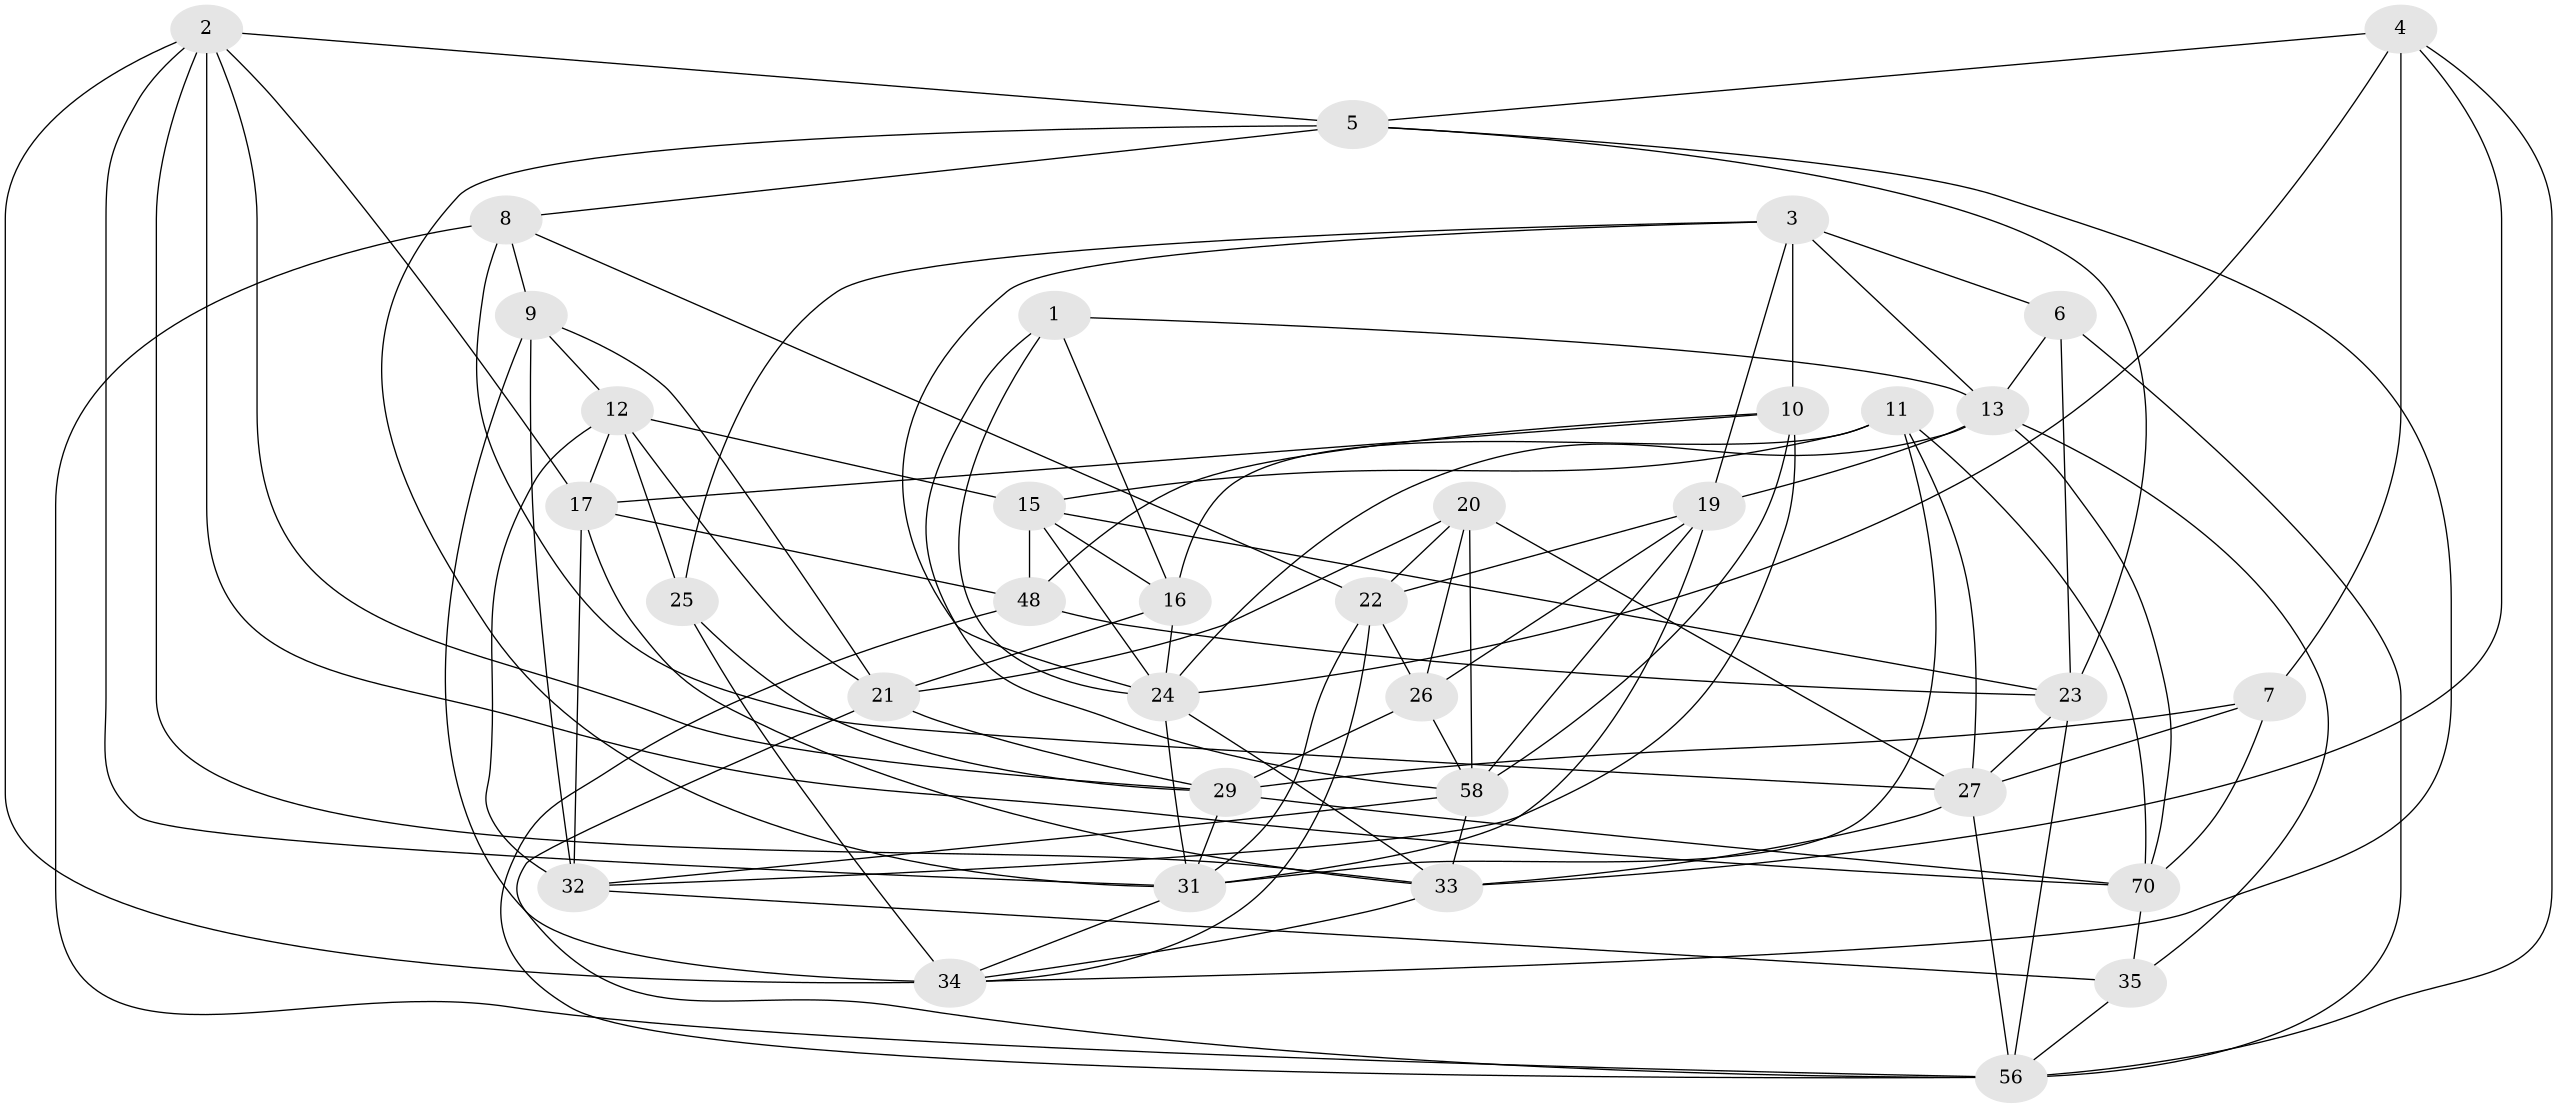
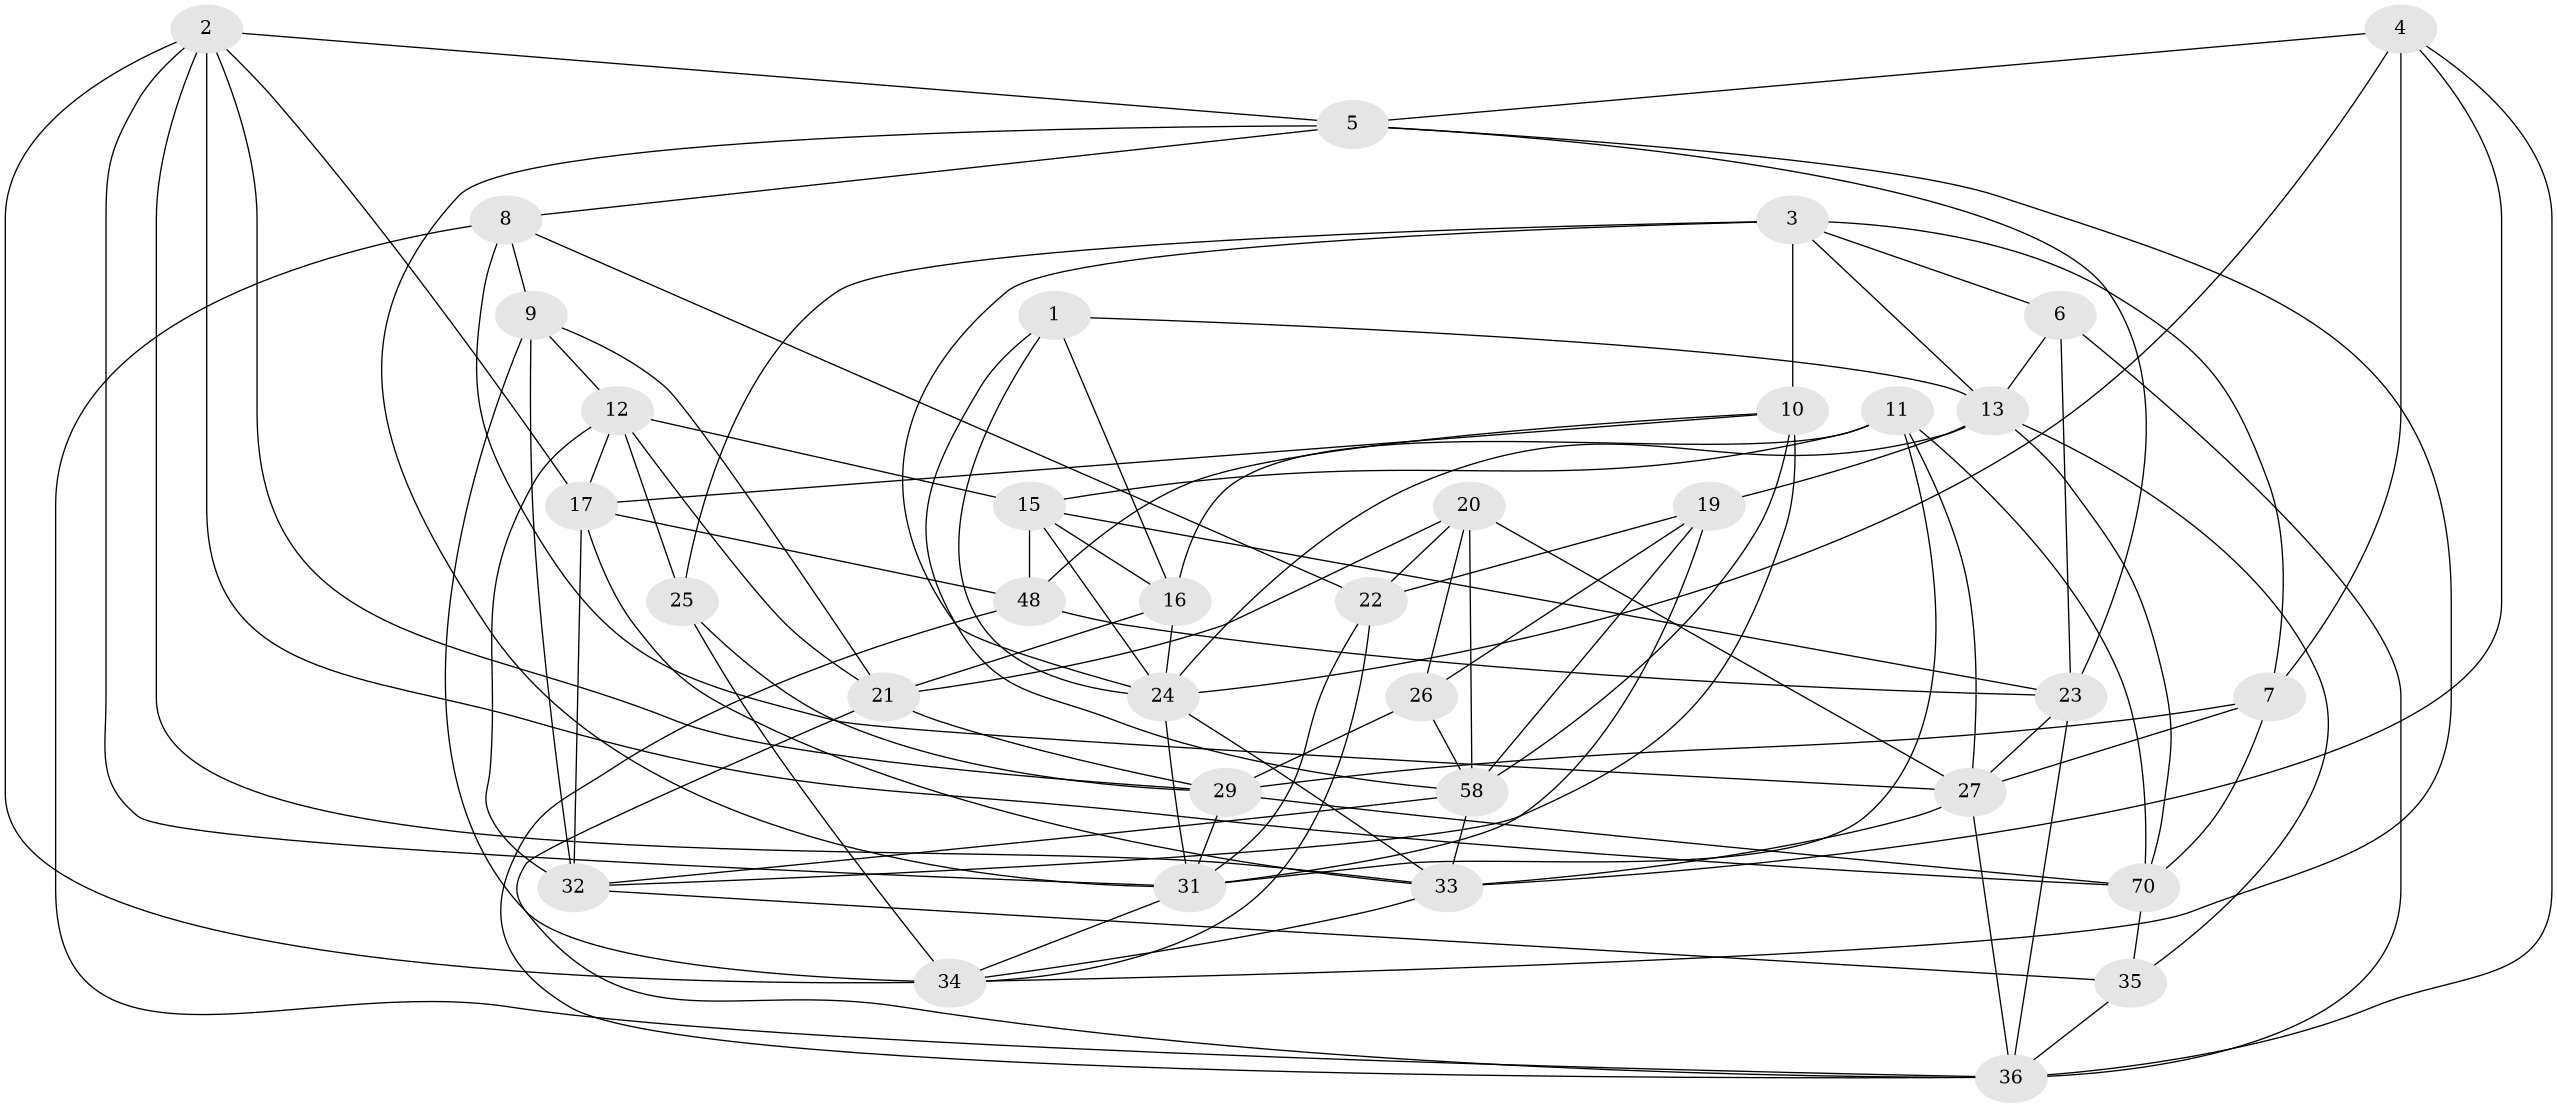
edge "3" -- "19": now "3" -- "7"
edge "22" -- "26": removed
node "56": label "56" -> "36"
